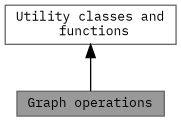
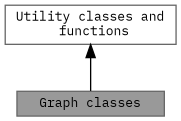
node "Graph operations": label "Graph operations" -> "Graph classes"
